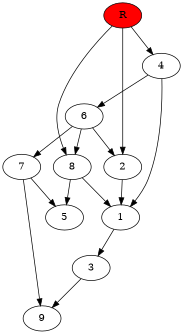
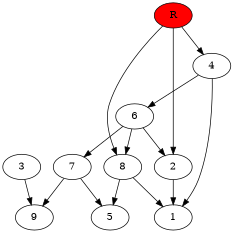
edge "1" -> "3": removed
